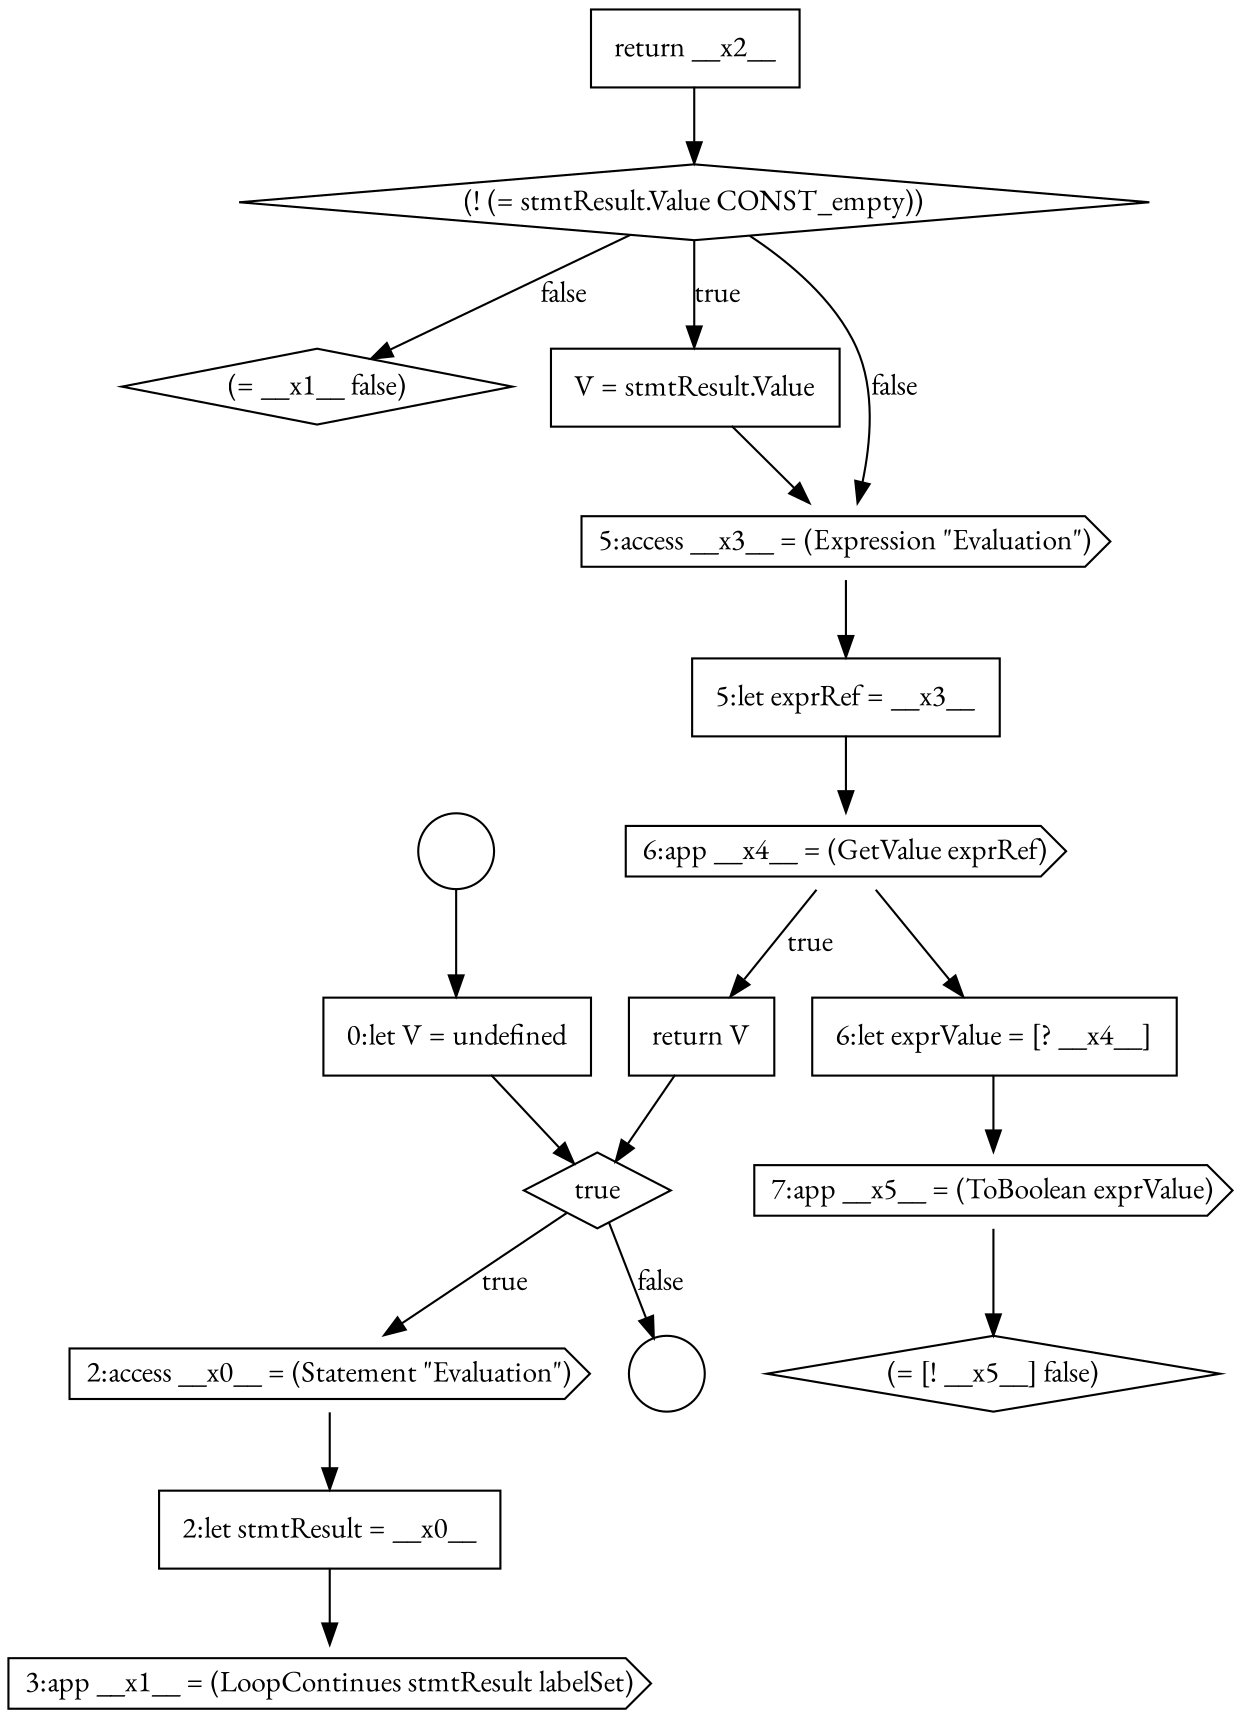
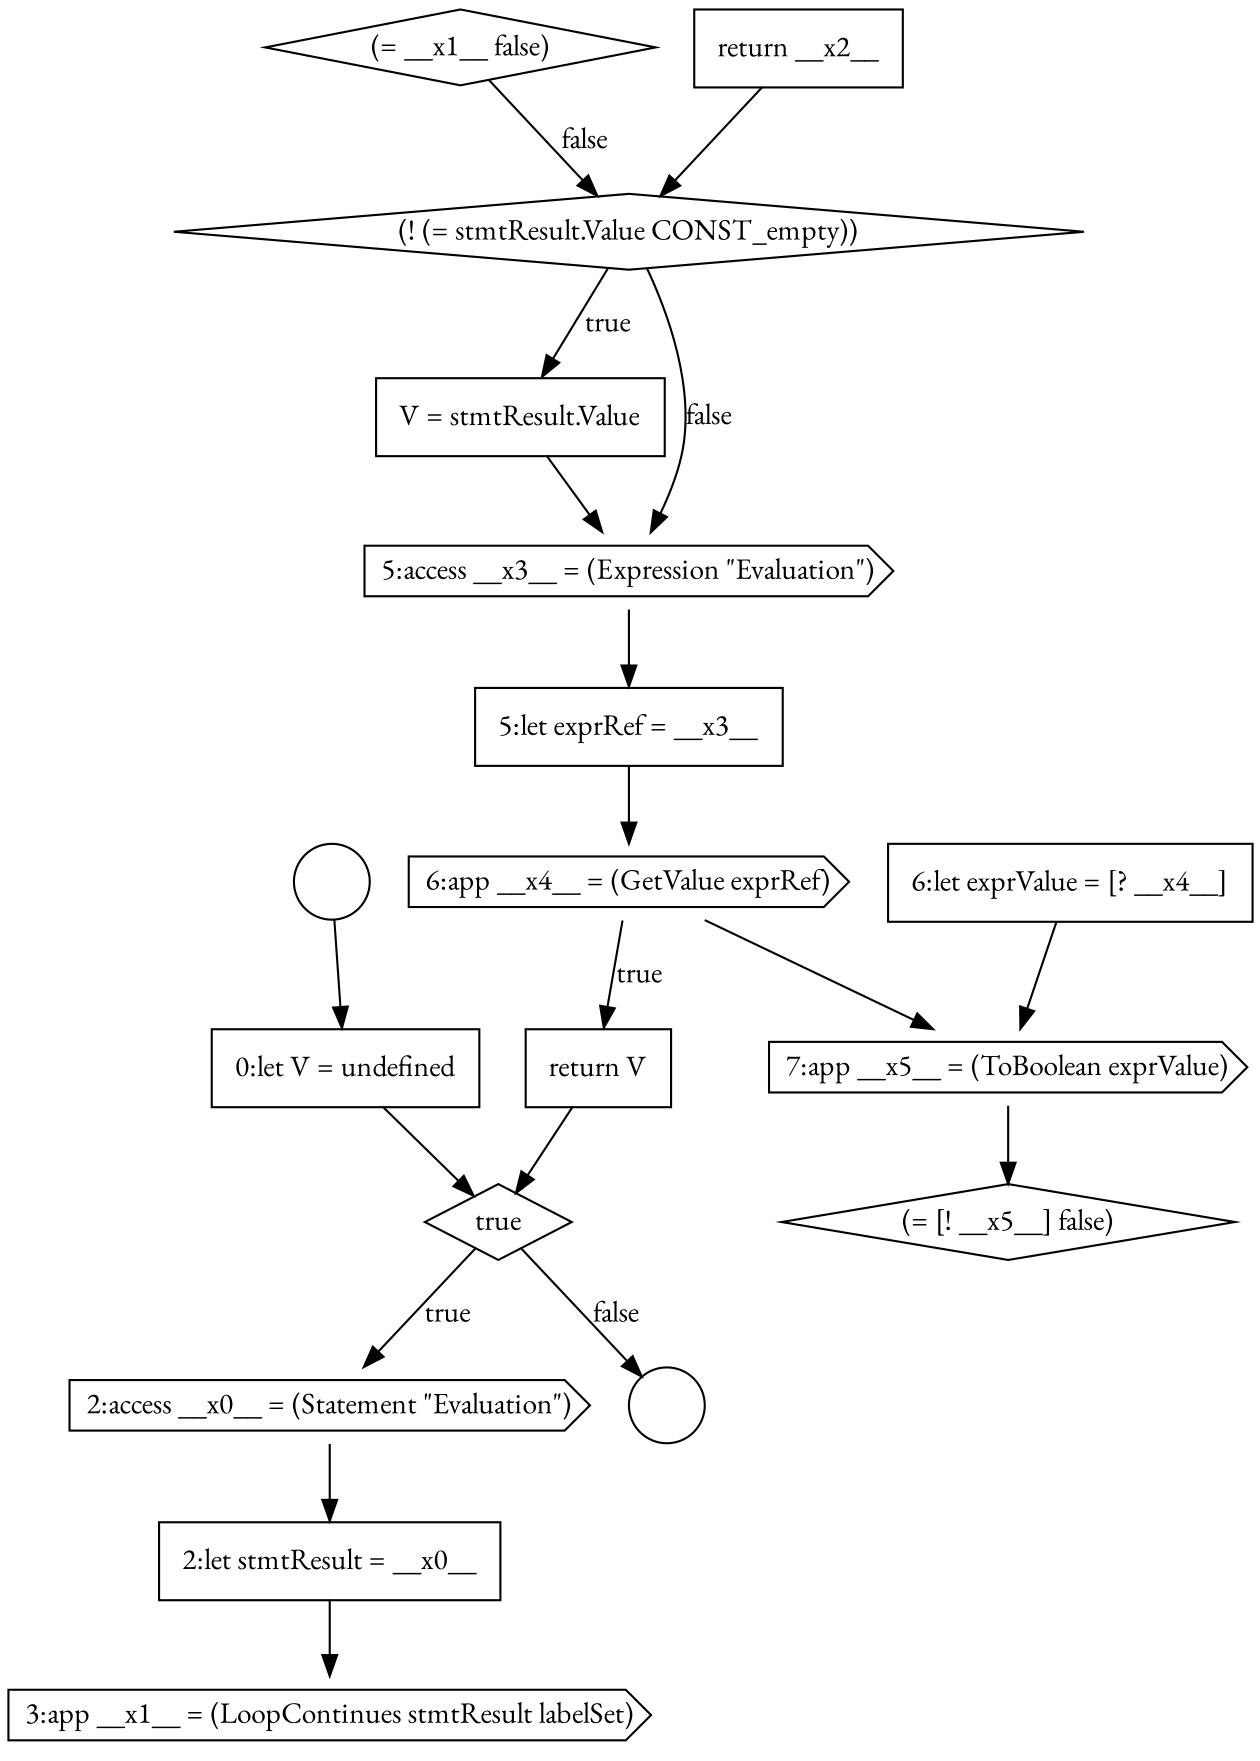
edge "(! (= stmtResult.Value CONST_empty))" -> "(= __x1__ false)": reversed
edge "6:app __x4__ = (GetValue exprRef)" -> "6:let exprValue = [? __x4__]": now "6:app __x4__ = (GetValue exprRef)" -> "7:app __x5__ = (ToBoolean exprValue)"
